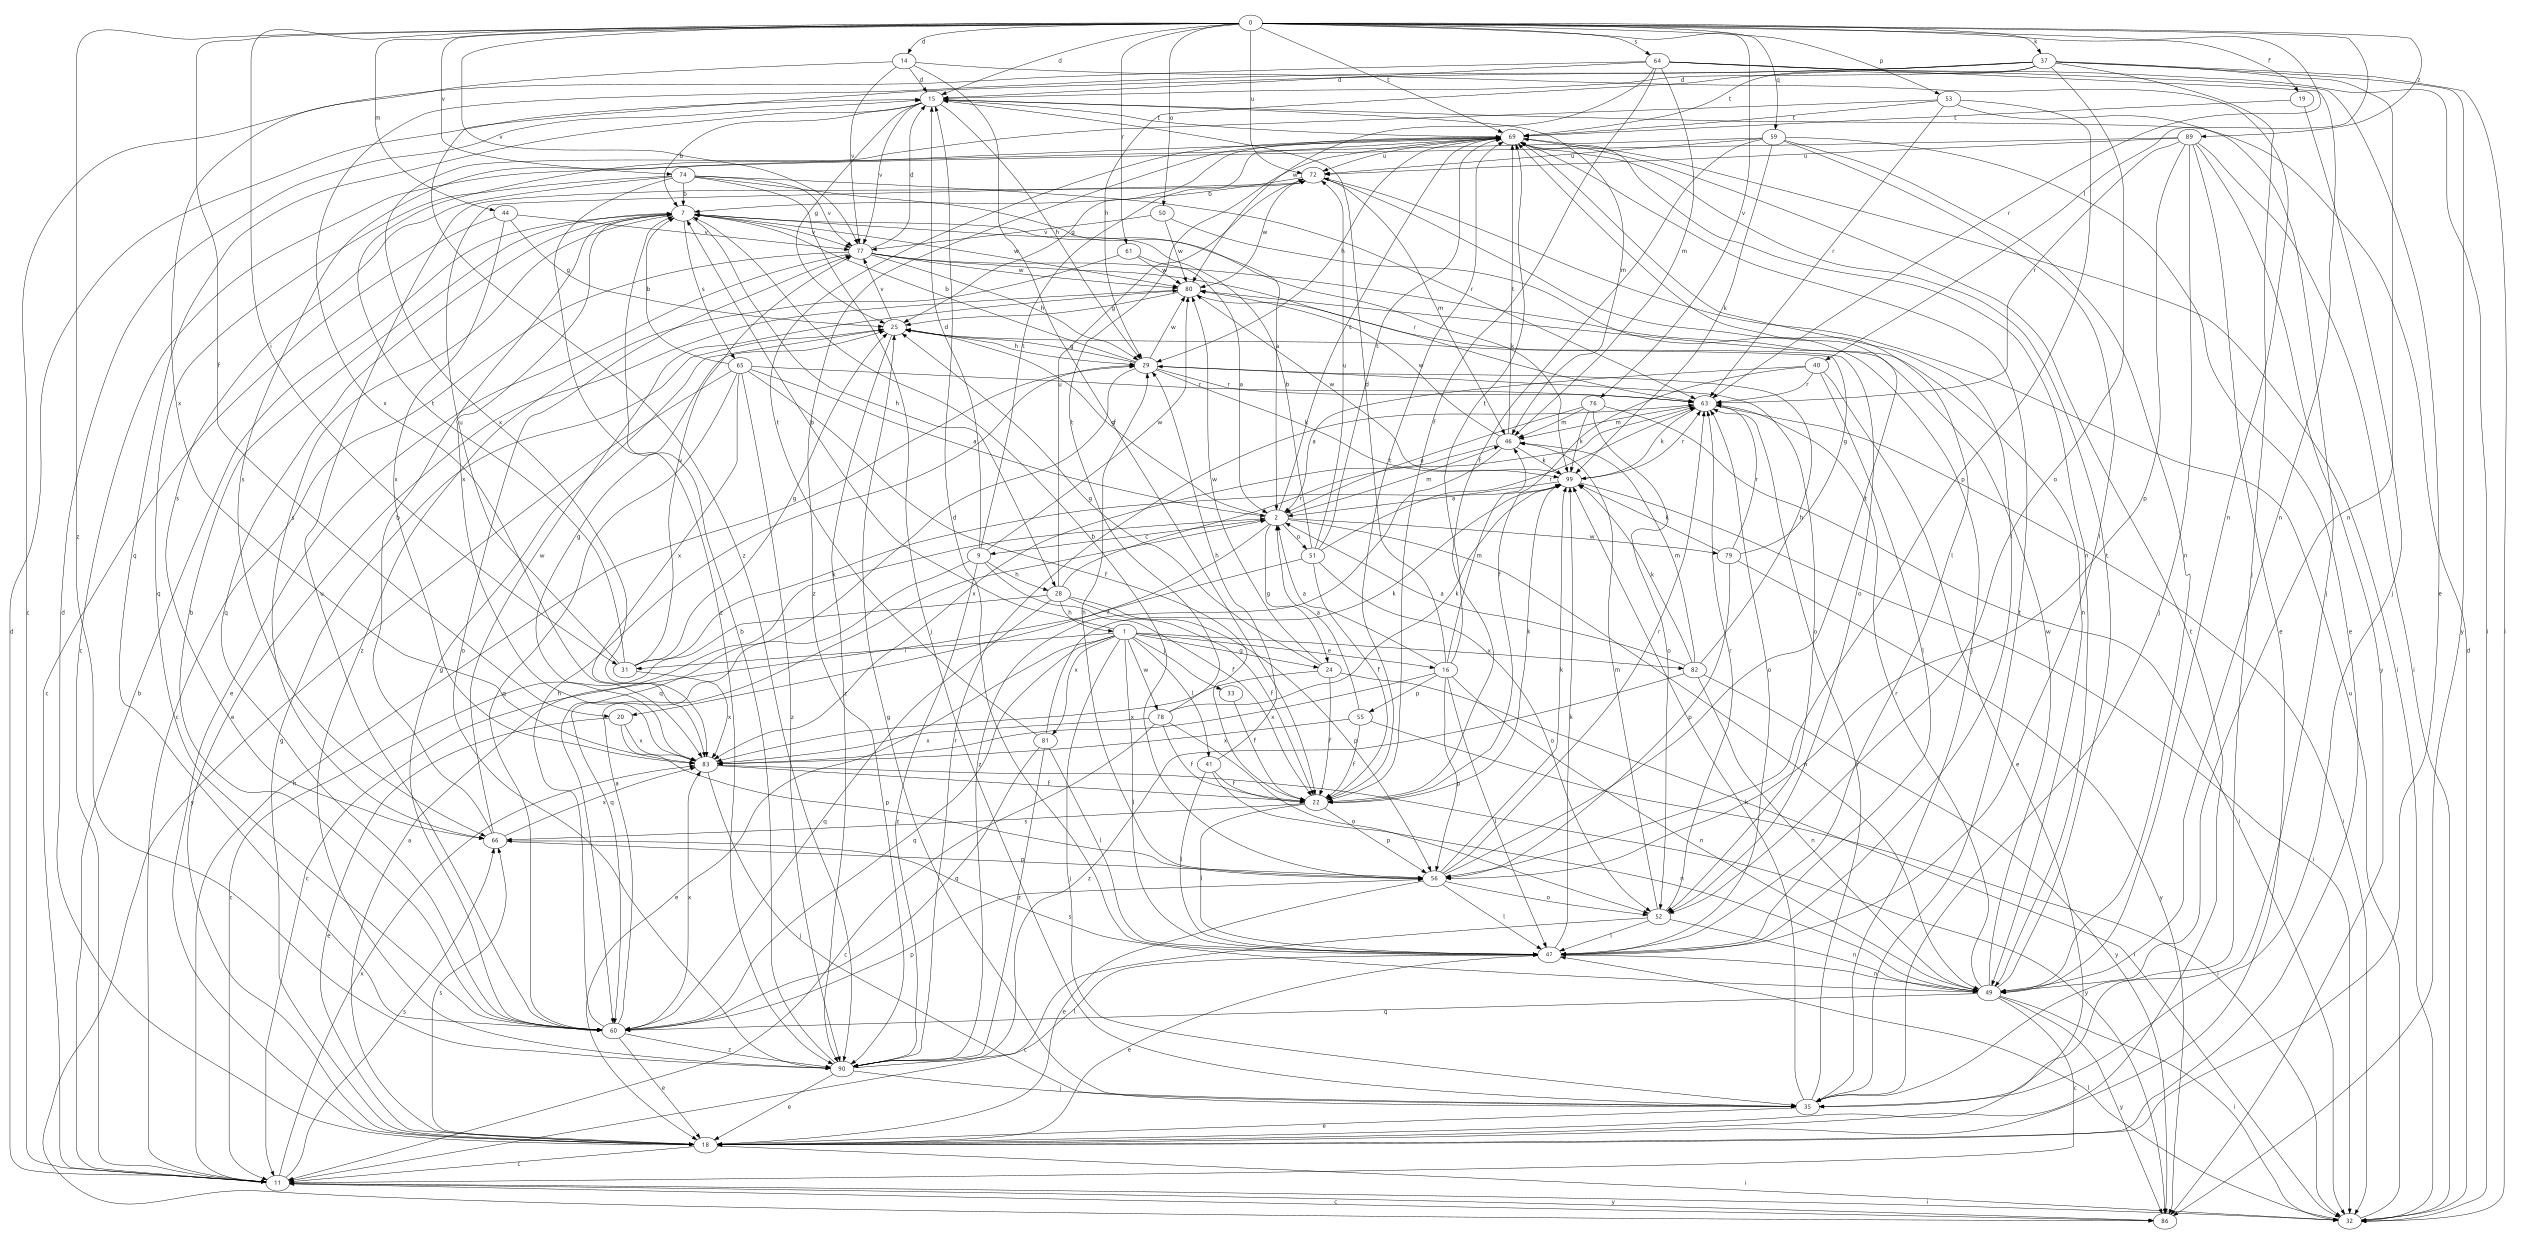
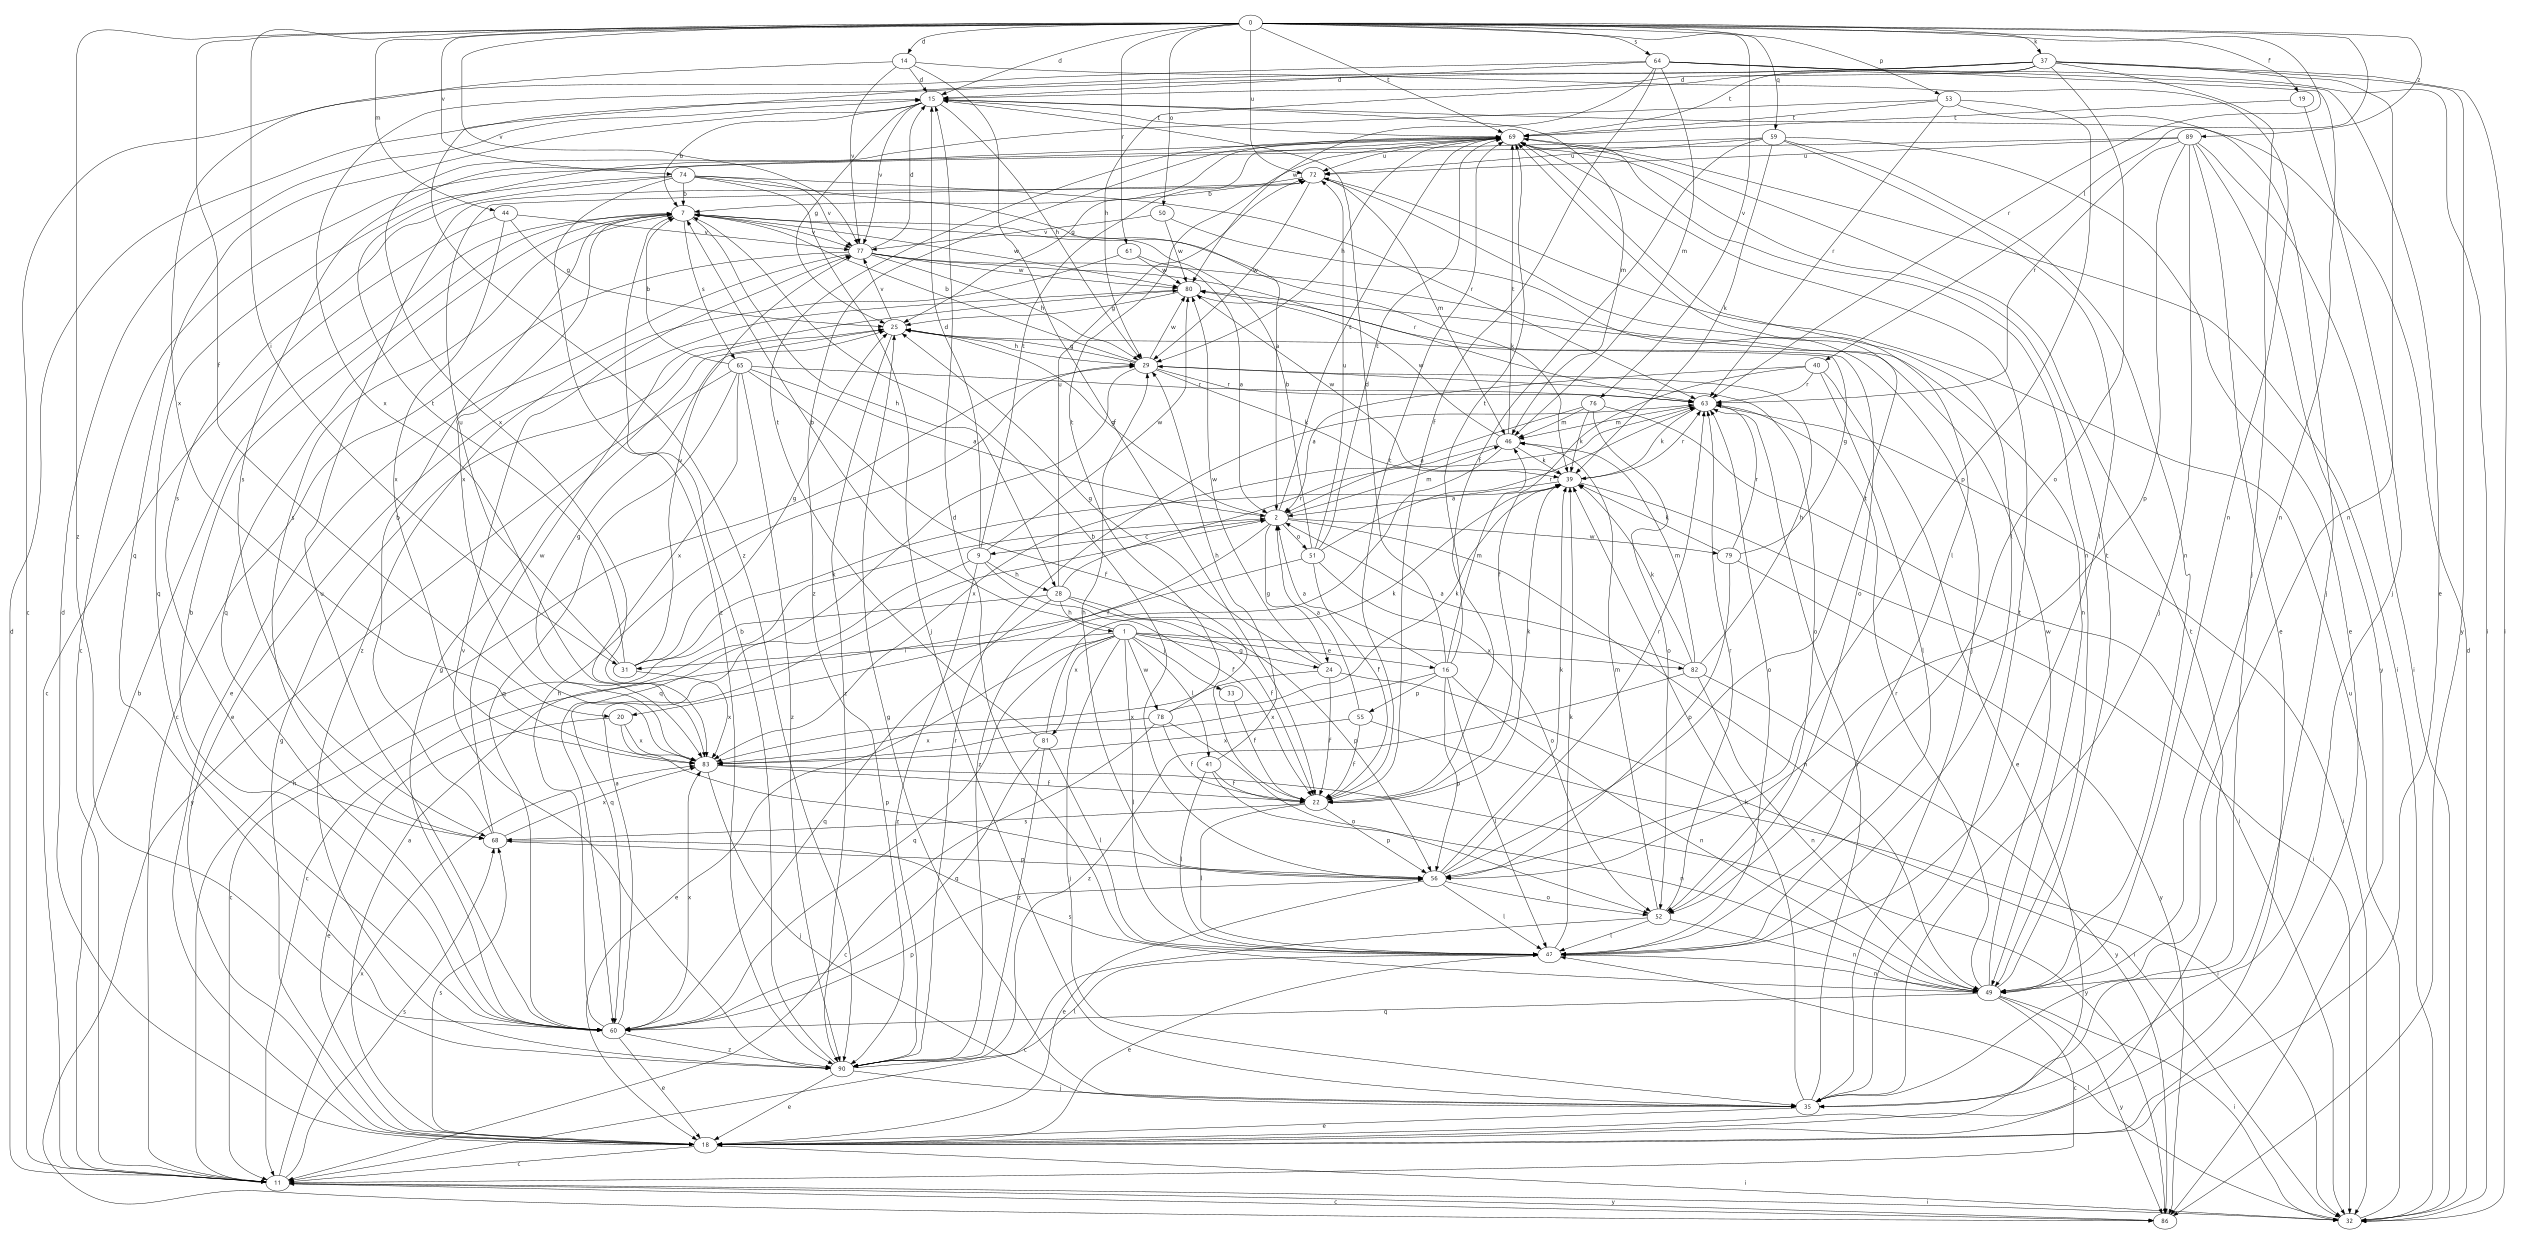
edge "72" -> "80": now "72" -> "29"
node "99": label "99" -> "39"
edge "90" -> "77": label "o" -> "v"
node "66": label "66" -> "68"
